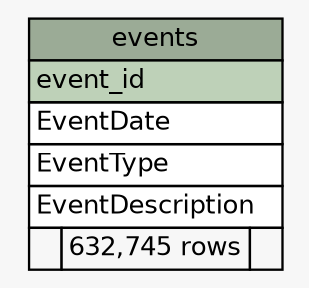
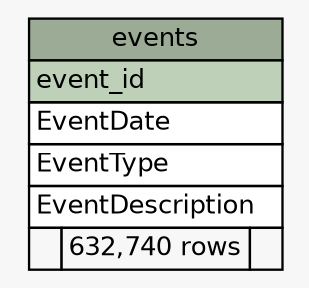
node "events": text "632,745 rows" -> "632,740 rows"
